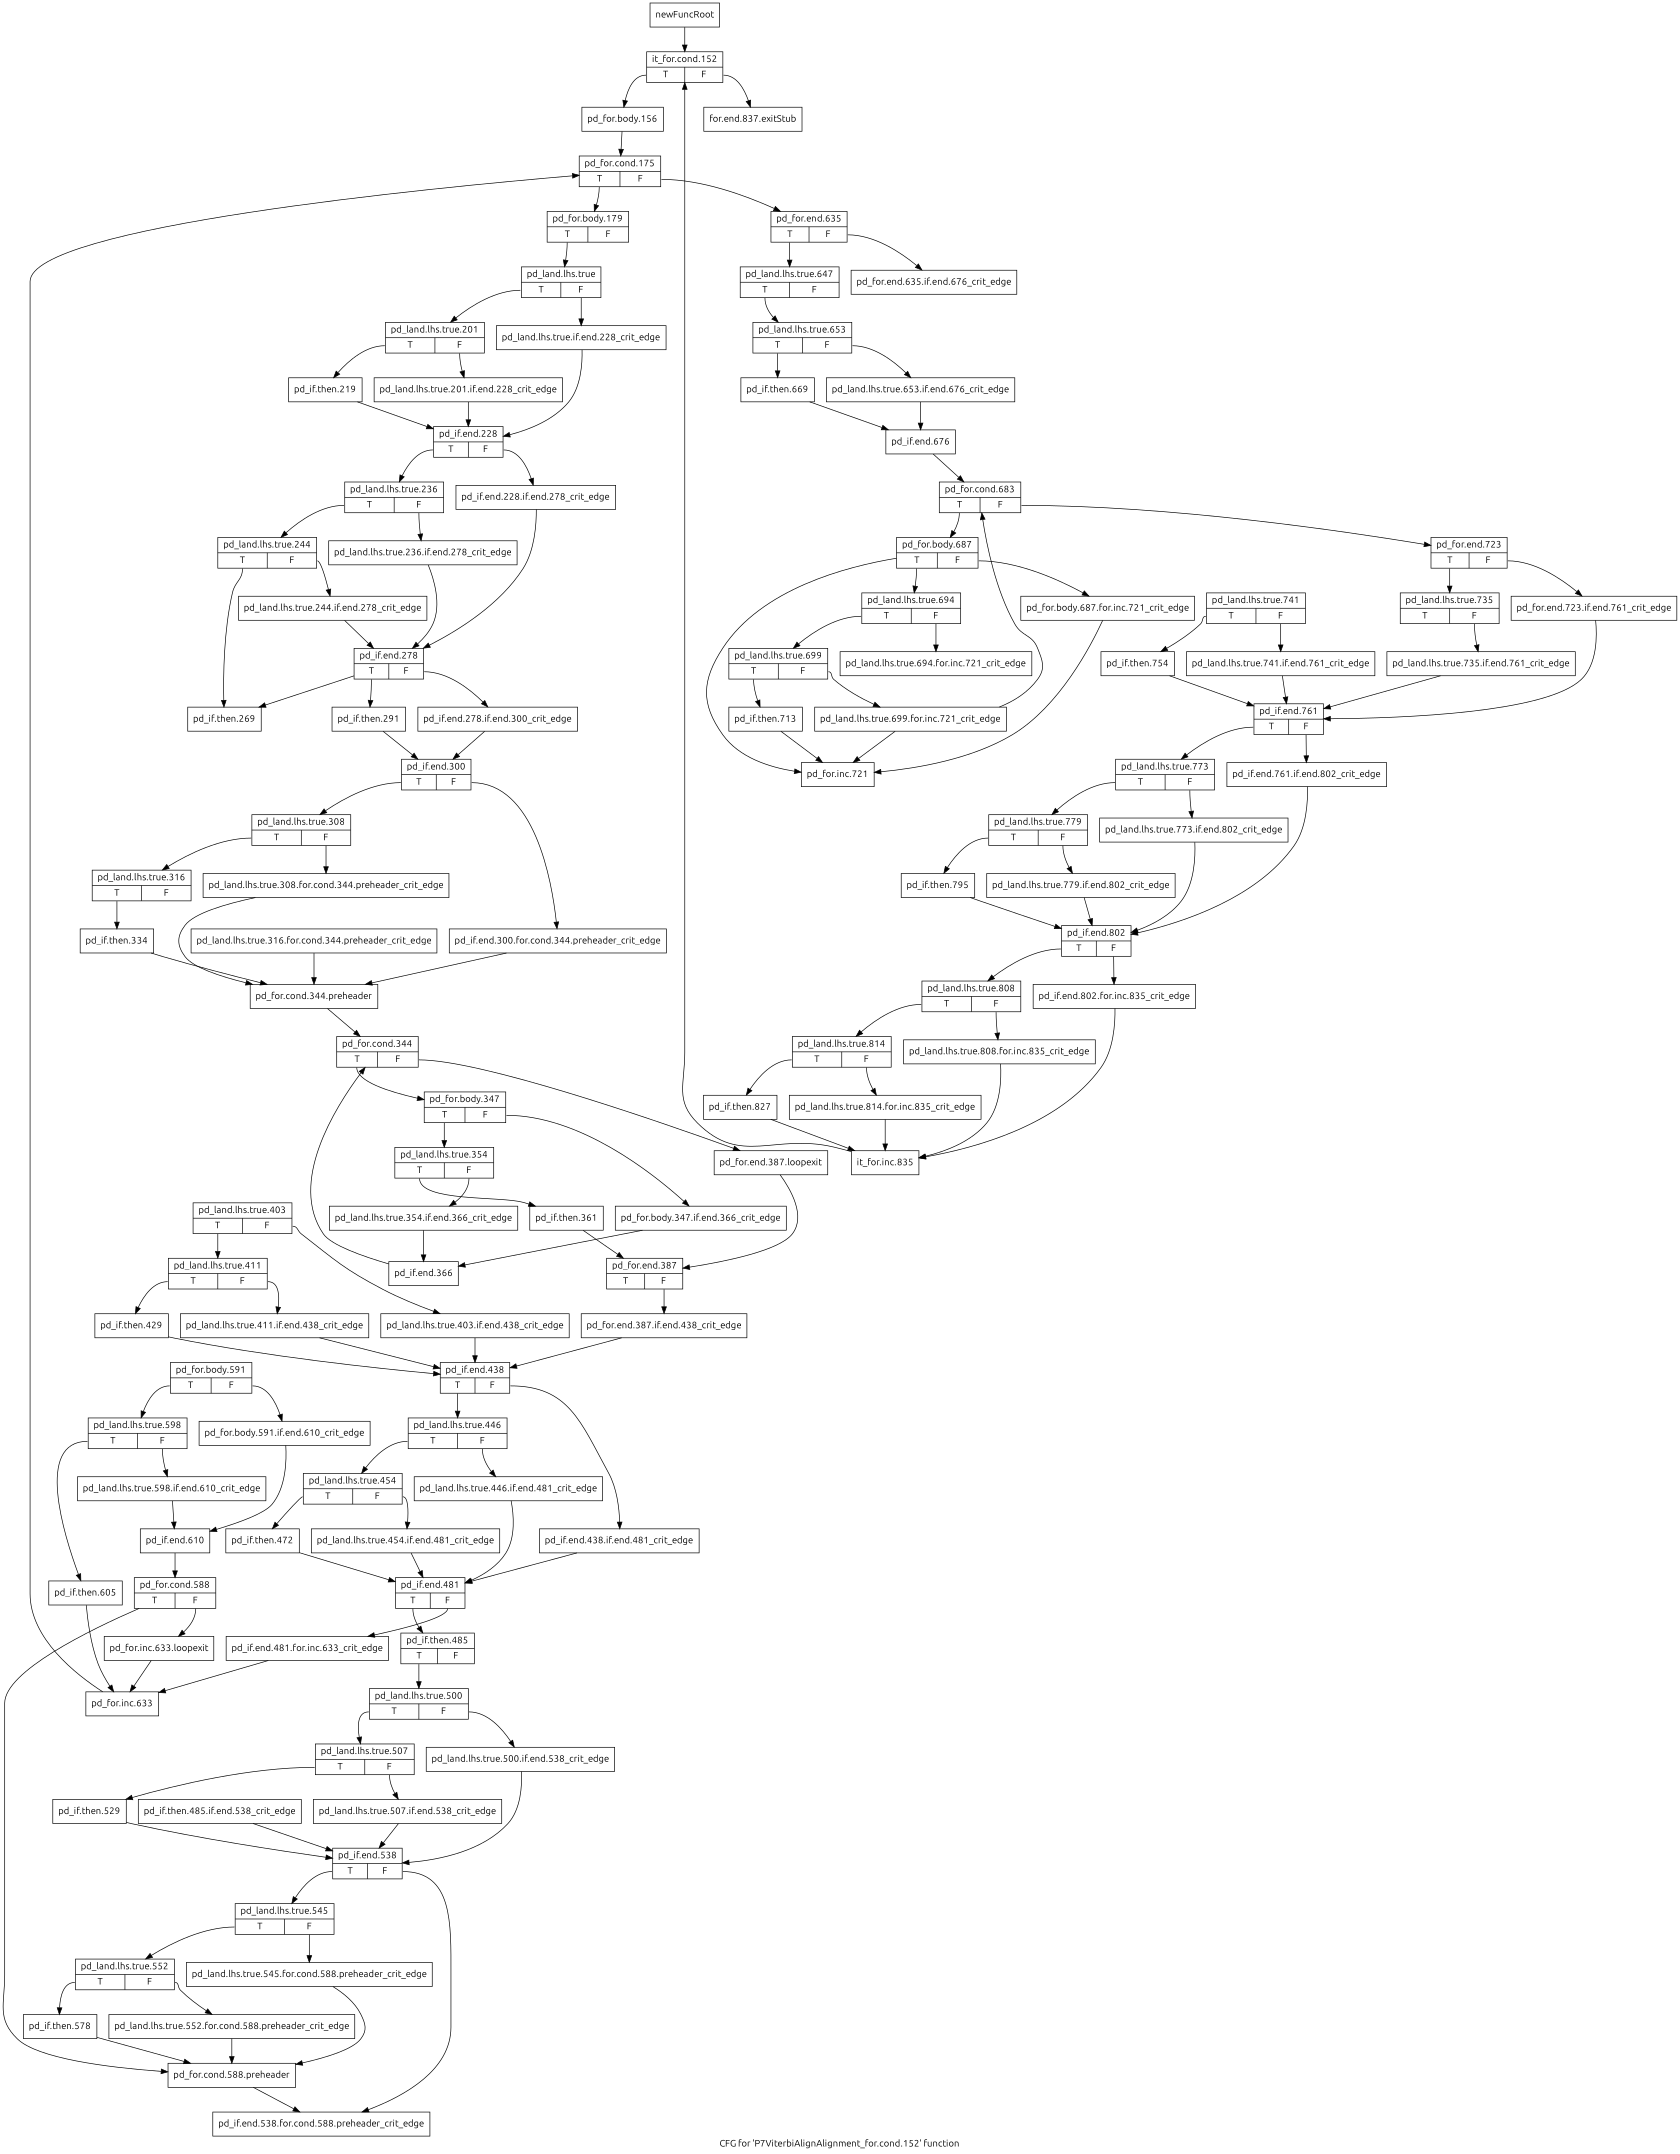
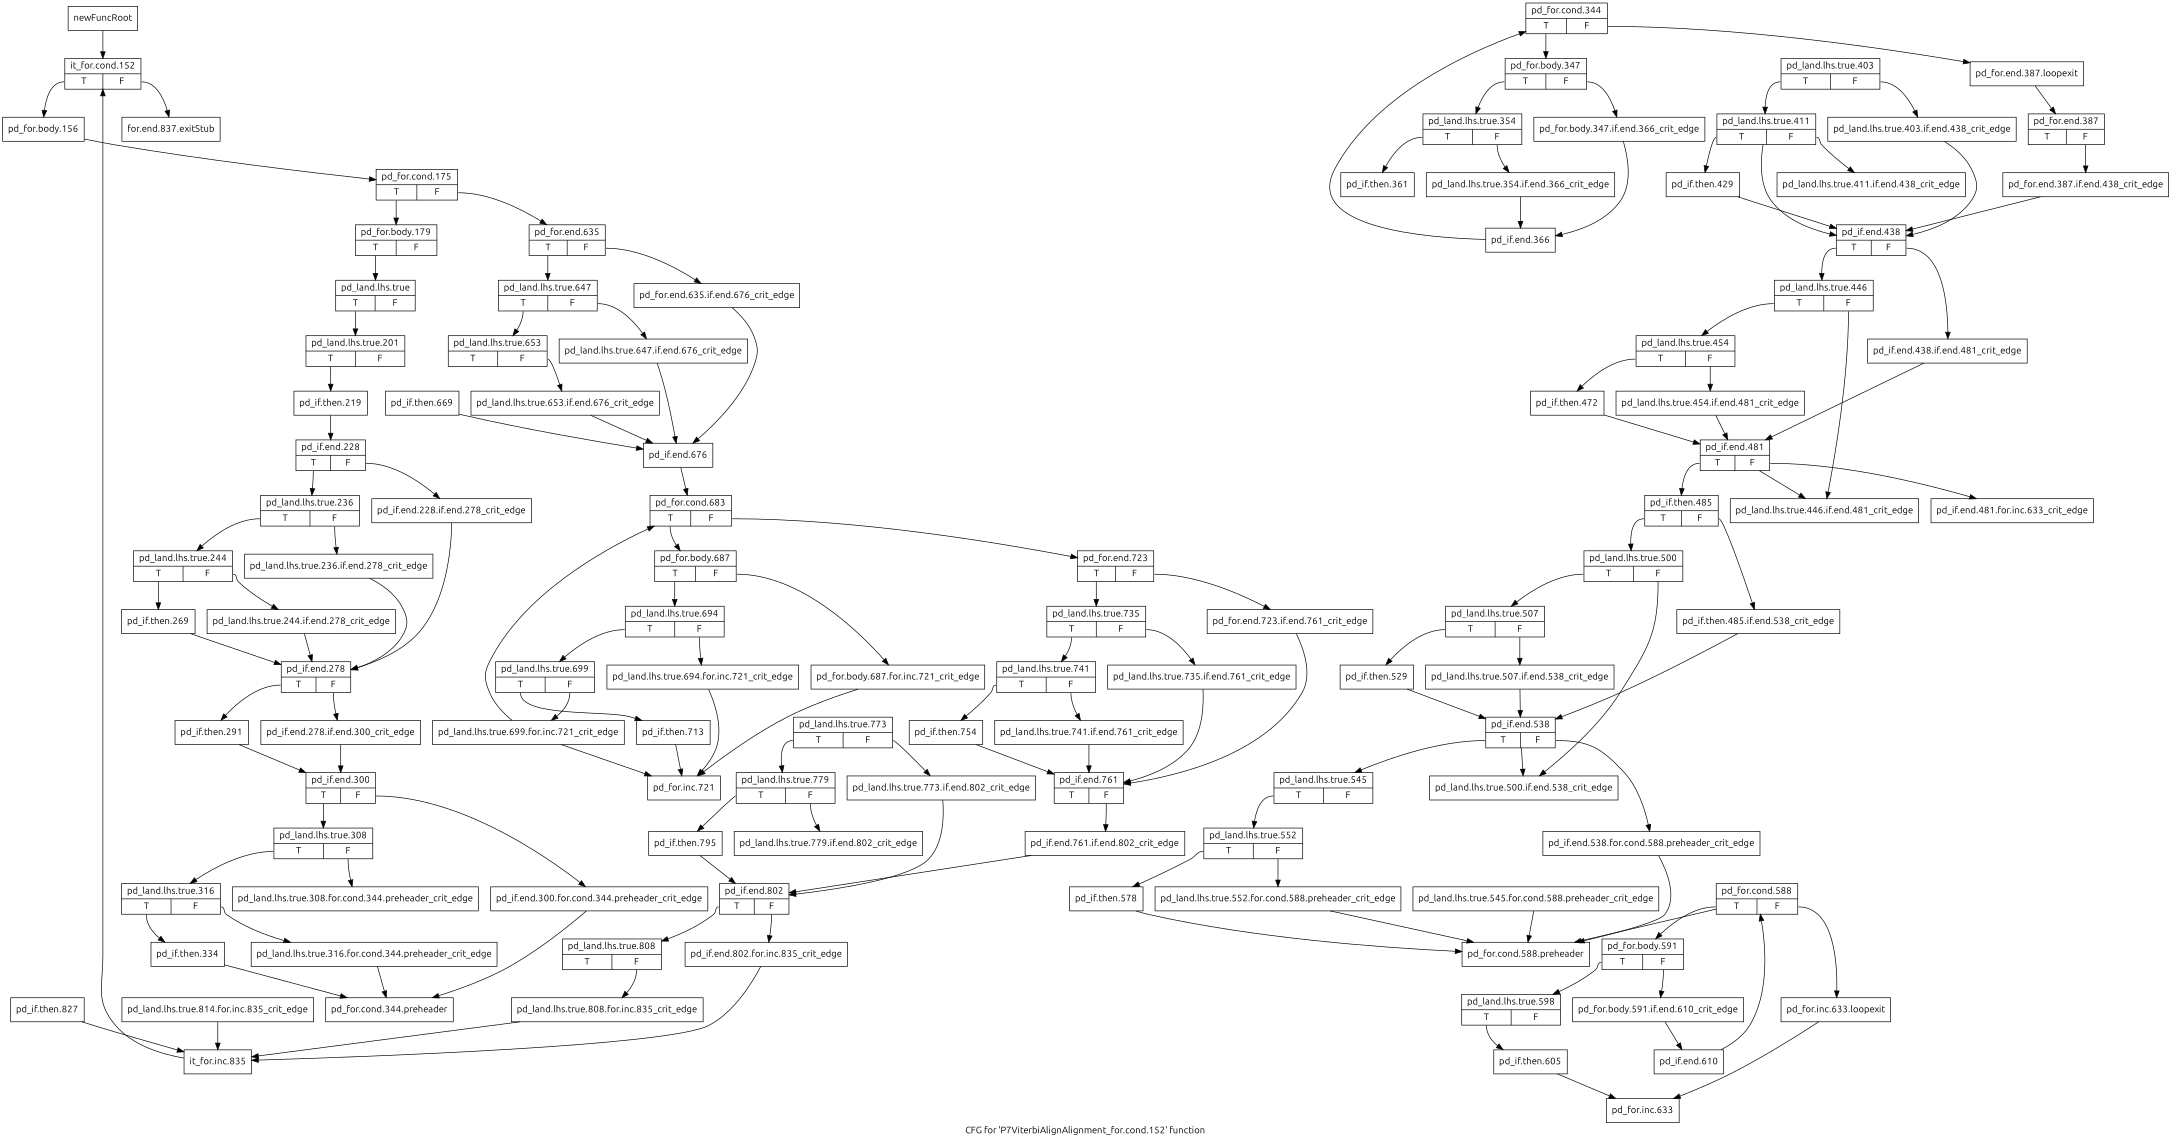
node "pd_land.lhs.true.if.end.228_crit_edge": removed
node "pd_land.lhs.true.647.if.end.676_crit_edge": added
edge "pd_land.lhs.true.653" -> "pd_if.then.669": removed
edge "pd_for.end.635.if.end.676_crit_edge" -> "pd_if.end.676": added
node "pd_land.lhs.true.201.if.end.228_crit_edge": removed
edge "pd_if.then.485" -> "pd_if.then.485.if.end.538_crit_edge": added
edge "pd_for.body.687" -> "pd_for.inc.721": now "pd_land.lhs.true.694.for.inc.721_crit_edge" -> "pd_for.inc.721"
edge "pd_land.lhs.true.735" -> "pd_land.lhs.true.741": added
edge "pd_if.end.278" -> "pd_if.then.269": reversed
edge "pd_for.inc.633" -> "pd_for.cond.175": removed
edge "pd_if.end.761" -> "pd_land.lhs.true.773": removed
edge "pd_land.lhs.true.779.if.end.802_crit_edge" -> "pd_if.end.802": removed
edge "pd_for.cond.588" -> "pd_for.body.591": added
edge "pd_land.lhs.true.316" -> "pd_land.lhs.true.316.for.cond.344.preheader_crit_edge": added
edge "pd_land.lhs.true.308.for.cond.344.preheader_crit_edge" -> "pd_for.cond.344.preheader": removed
edge "pd_for.cond.344.preheader" -> "pd_for.cond.344": removed
node "pd_land.lhs.true.814": removed
edge "pd_if.then.361" -> "pd_for.end.387": removed
edge "pd_land.lhs.true.411.if.end.438_crit_edge" -> "pd_if.end.438": now "pd_land.lhs.true.411" -> "pd_if.end.438"
node "pd_land.lhs.true.598.if.end.610_crit_edge": removed
edge "pd_land.lhs.true.446.if.end.481_crit_edge" -> "pd_if.end.481": reversed
edge "pd_if.end.481.for.inc.633_crit_edge" -> "pd_for.inc.633": removed
edge "pd_land.lhs.true.500.if.end.538_crit_edge" -> "pd_if.end.538": reversed
edge "pd_land.lhs.true.545" -> "pd_land.lhs.true.545.for.cond.588.preheader_crit_edge": removed
edge "pd_for.cond.588.preheader" -> "pd_if.end.538.for.cond.588.preheader_crit_edge": reversed
